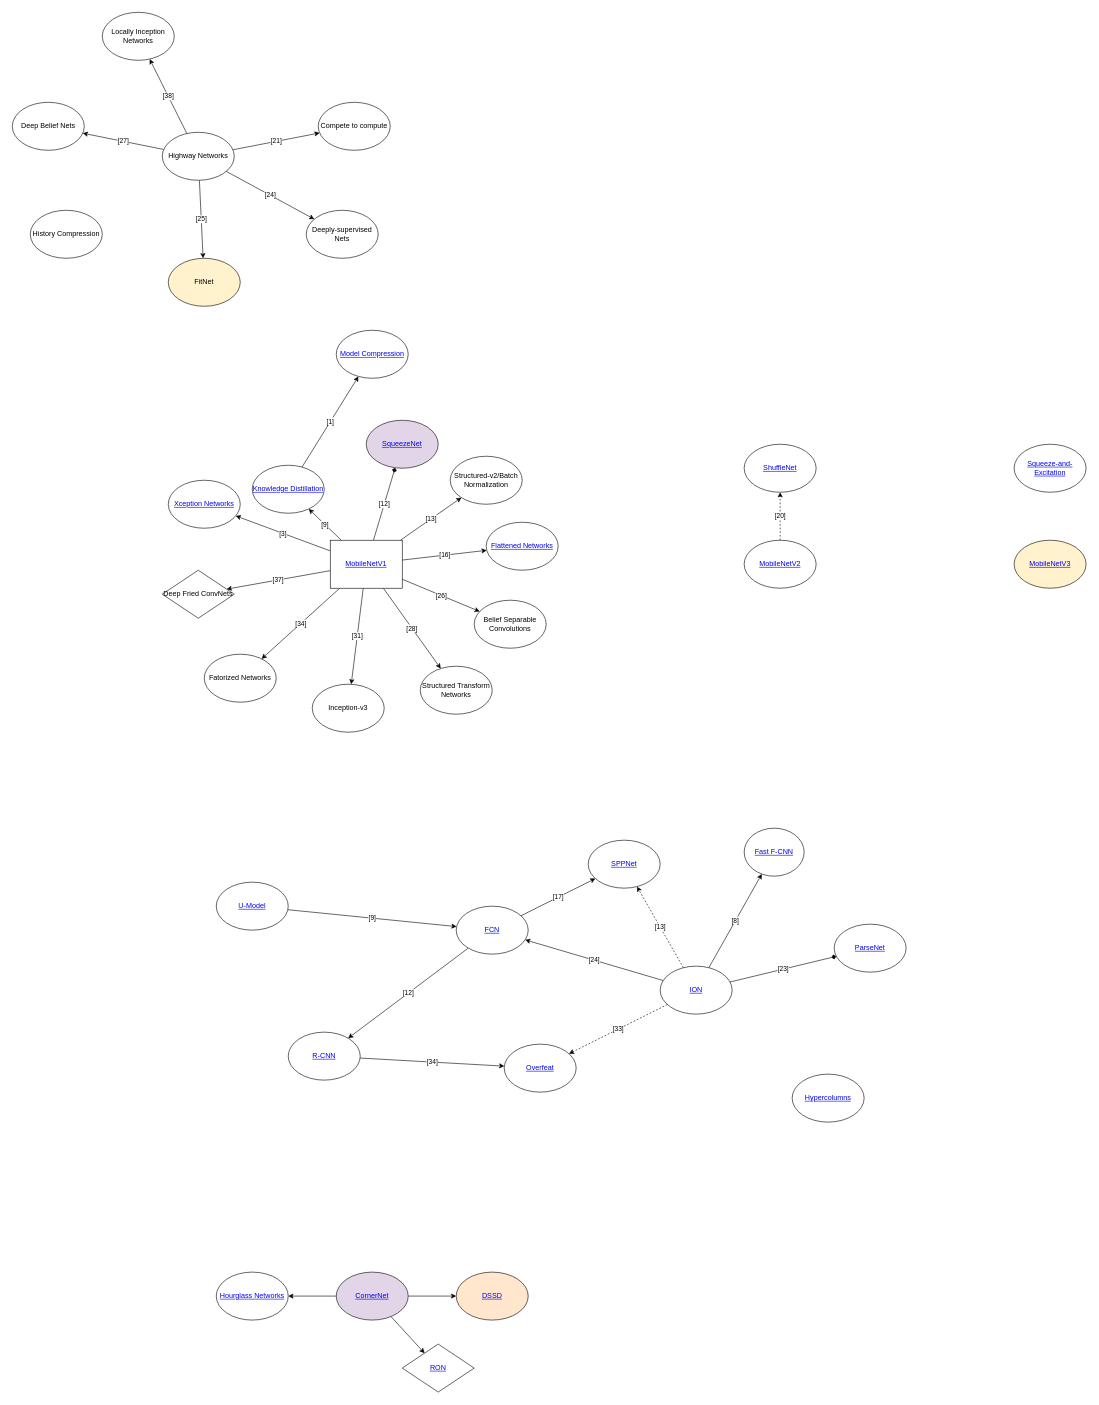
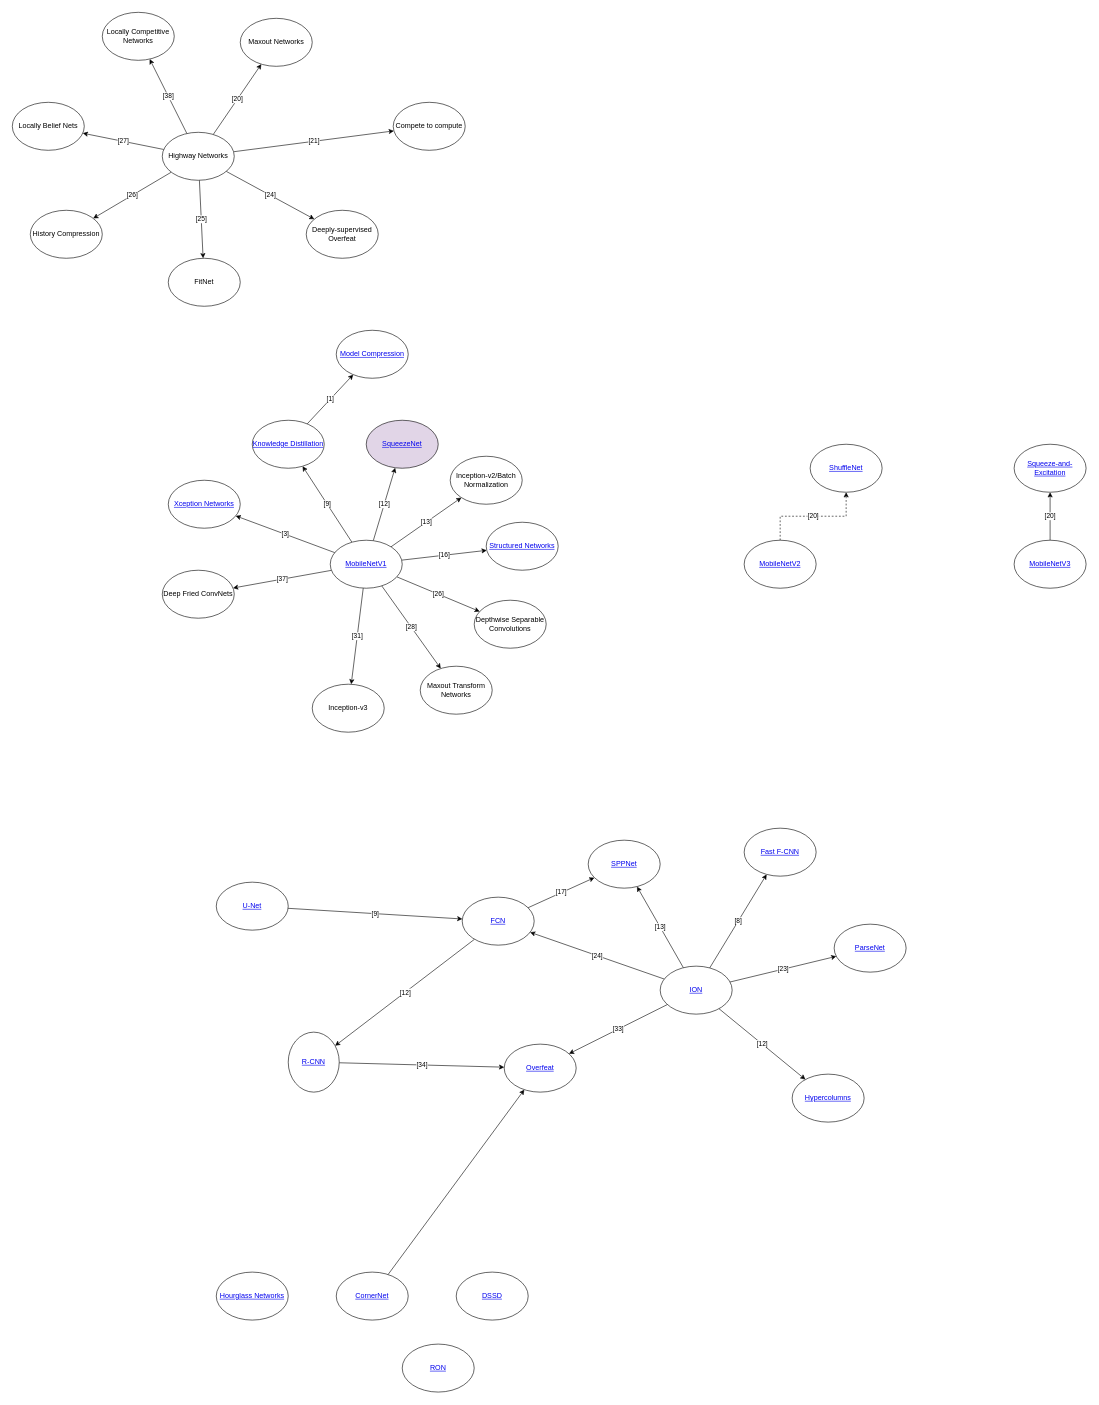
node "Locally Inception Networks": label "Locally Inception Networks" -> "Locally Competitive Networks"
node "Maxout Networks": added
edge "Highway Networks" -> "Maxout Networks": added, label "[20]"
node "Deep Belief Nets": label "Deep Belief Nets" -> "Locally Belief Nets"
node "Compete to compute": moved (354, 126) -> (429, 126)
edge "Highway Networks" -> "History Compression": added, label "[26]"
node "Deeply-supervised Nets": label "Deeply-supervised Nets" -> "Deeply-supervised Overfeat"
node "FitNet": fillcolor #fff2cc -> #ffffff
node "ShuffleNet": moved (780, 468) -> (846, 468)
edge "MobileNetV1" -> "SqueezeNet": arrowhead diamond -> classic
node "Structured-v2/Batch Normalization": label "Structured-v2/Batch Normalization" -> "Inception-v2/Batch Normalization"
node "Knowledge Distillation": moved (288, 489) -> (288, 444)
edge "MobileNetV3" -> "Squeeze-and-Excitation": added, label "[20]"
node "Flattened Networks": label "Flattened Networks" -> "Structured Networks"
node "MobileNetV1": shape rectangle -> ellipse
node "MobileNetV3": fillcolor #fff2cc -> #ffffff
node "Deep Fried ConvNets": shape diamond -> ellipse
edge "MobileNetV1" -> "Fatorized Networks": removed, label "[34]"
node "Belief Separable Convolutions": label "Belief Separable Convolutions" -> "Depthwise Separable Convolutions"
node "Fatorized Networks": removed
node "Structured Transform Networks": label "Structured Transform Networks" -> "Maxout Transform Networks"
node "Fast F-CNN": size 60x48 -> 72x48
node "U-Model": label "U-Model" -> "U-Net"
edge "ION" -> "SPPNet": style dashed -> solid
node "FCN": moved (492, 930) -> (498, 921)
edge "ION" -> "ParseNet": arrowhead diamond -> classic
edge "ION" -> "Overfeat": style dashed -> solid
edge "ION" -> "Hypercolumns": added, label "[12]"
node "R-CNN": size 72x48 -> 51x60
edge "CornerNet" -> "Hourglass Networks": removed
node "CornerNet": fillcolor #e1d5e7 -> #ffffff
edge "CornerNet" -> "DSSD": now "CornerNet" -> "Overfeat"
node "DSSD": fillcolor #ffe6cc -> #ffffff
edge "CornerNet" -> "RON": removed
node "RON": shape diamond -> ellipse
